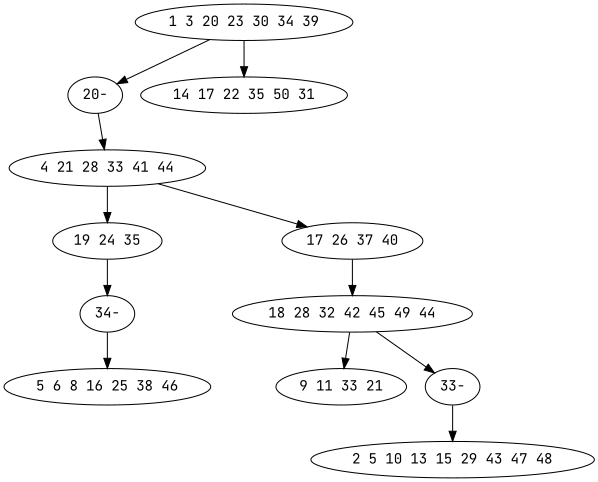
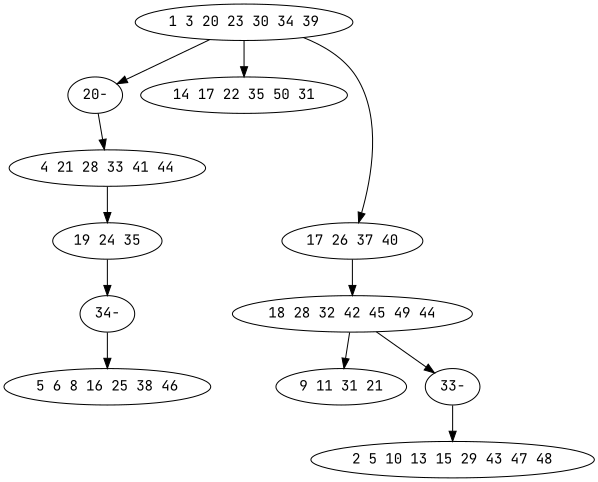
edge "4 21 28 33 41 44" -> "17 26 37 40": now "1 3 20 23 30 34 39" -> "17 26 37 40"
node "9 11 33 21": label "9 11 33 21" -> "9 11 31 21"
